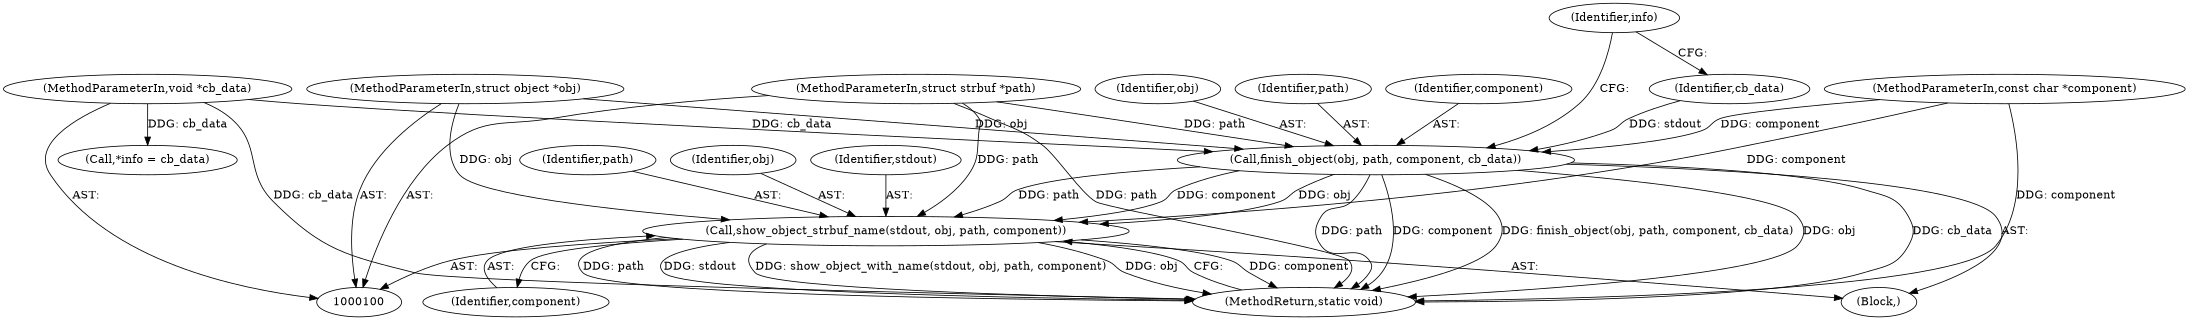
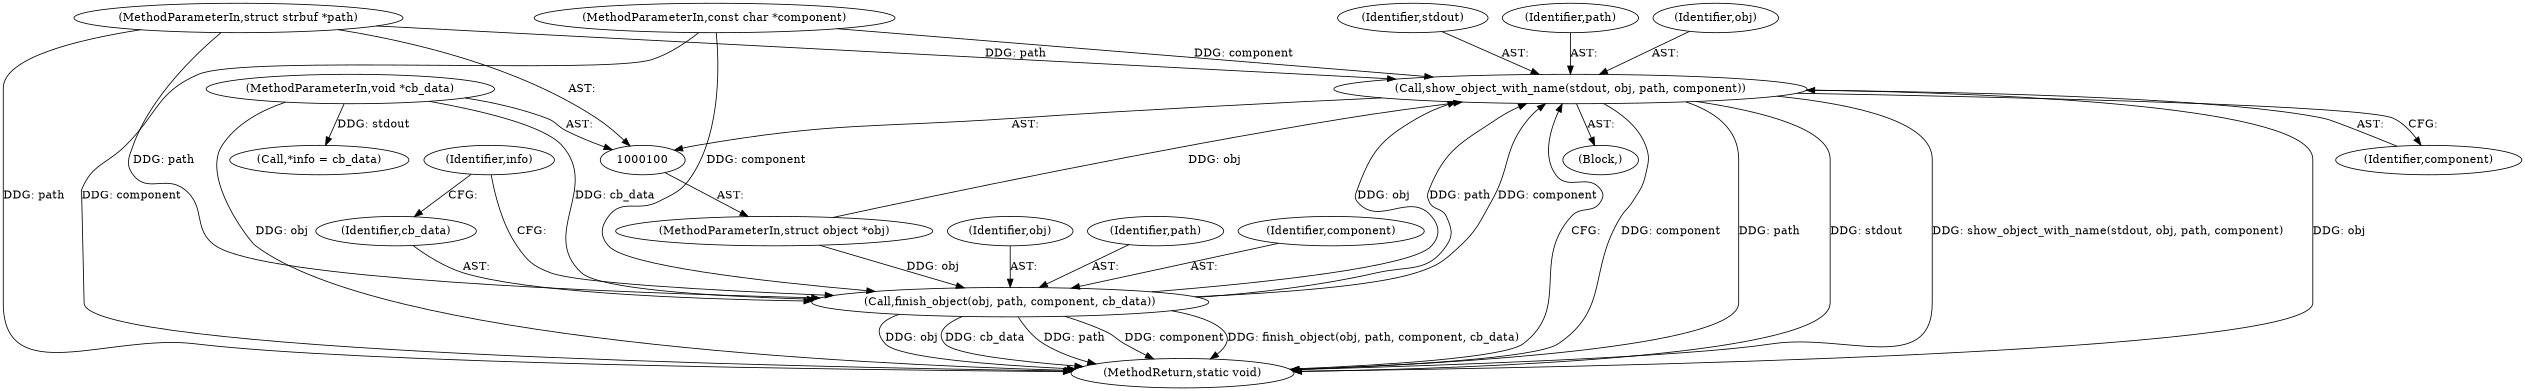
edge "(MethodParameterIn,void *cb_data)" -> "(Call,*info = cb_data)": label "DDG: cb_data" -> "DDG: stdout"
edge "(Identifier,cb_data)" -> "(Call,finish_object(obj, path, component, cb_data))": label "DDG: stdout" -> "AST: "
edge "(MethodParameterIn,struct object *obj)" -> "1000100": reversed
edge "(Call,finish_object(obj, path, component, cb_data))" -> "(Block,)": removed, label "AST:"
edge "(MethodParameterIn,void *cb_data)" -> "(MethodReturn,static void)": label "DDG: cb_data" -> "DDG: obj"
node "(Call,show_object_strbuf_name(stdout, obj, path, component))": label "(Call,show_object_strbuf_name(stdout, obj, path, component))" -> "(Call,show_object_with_name(stdout, obj, path, component))"
